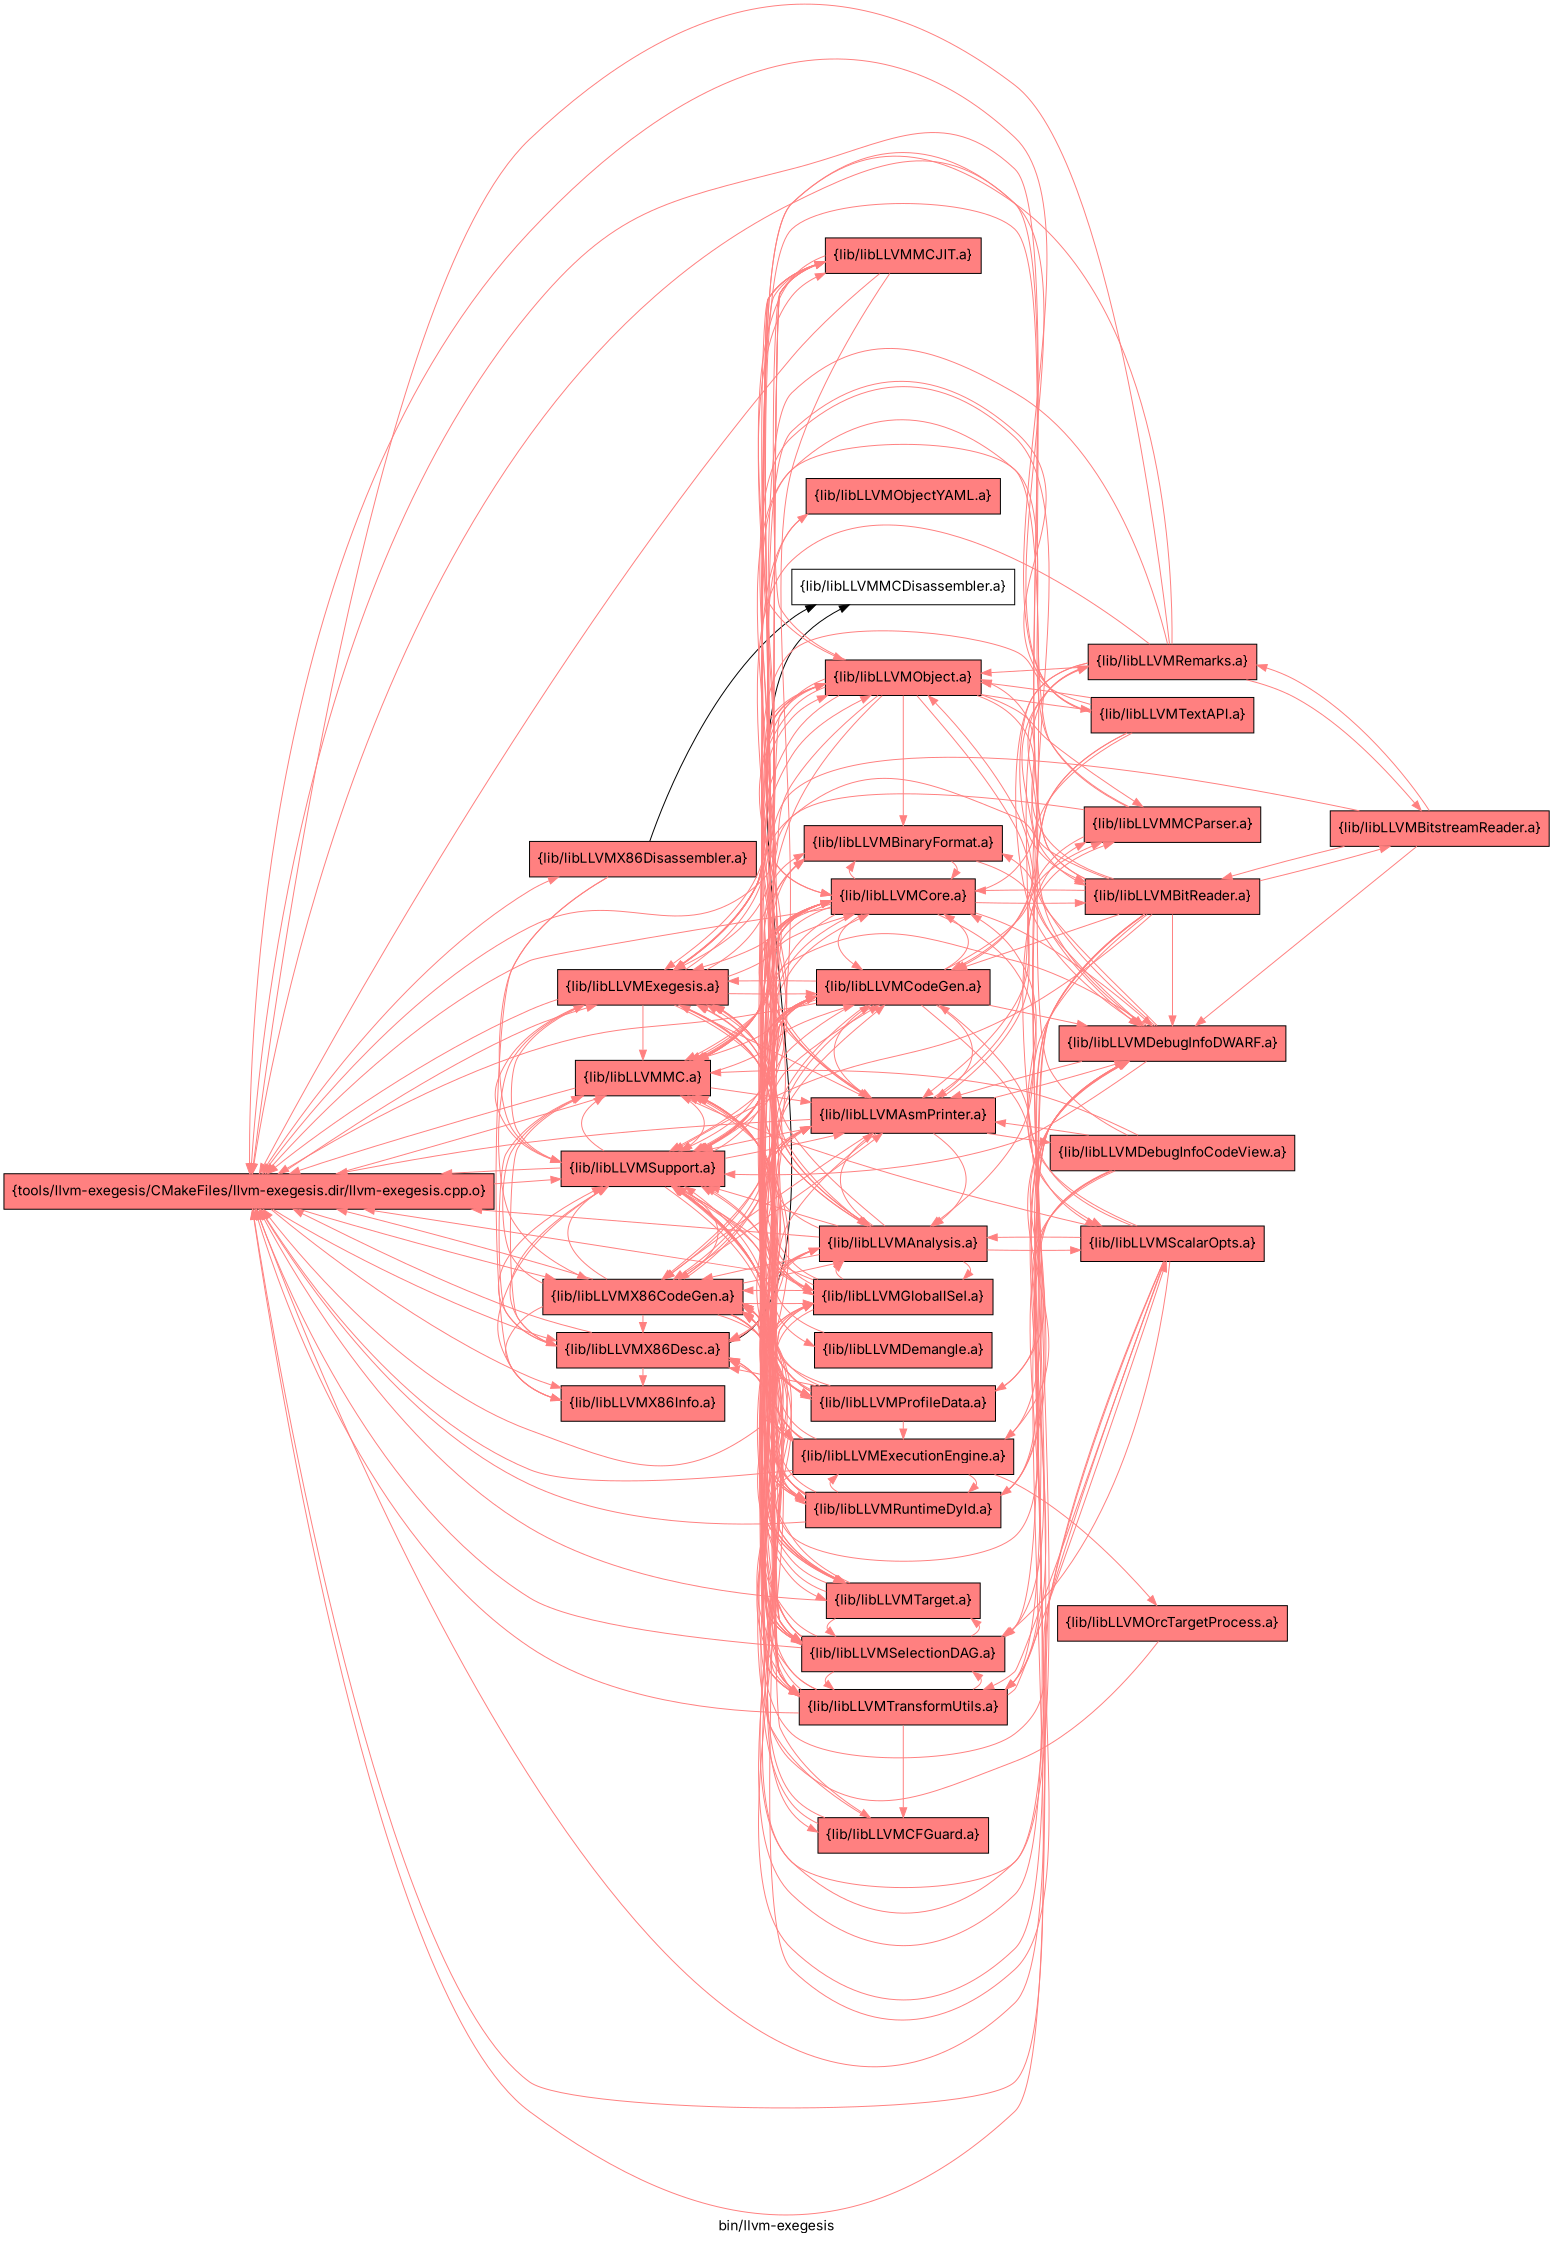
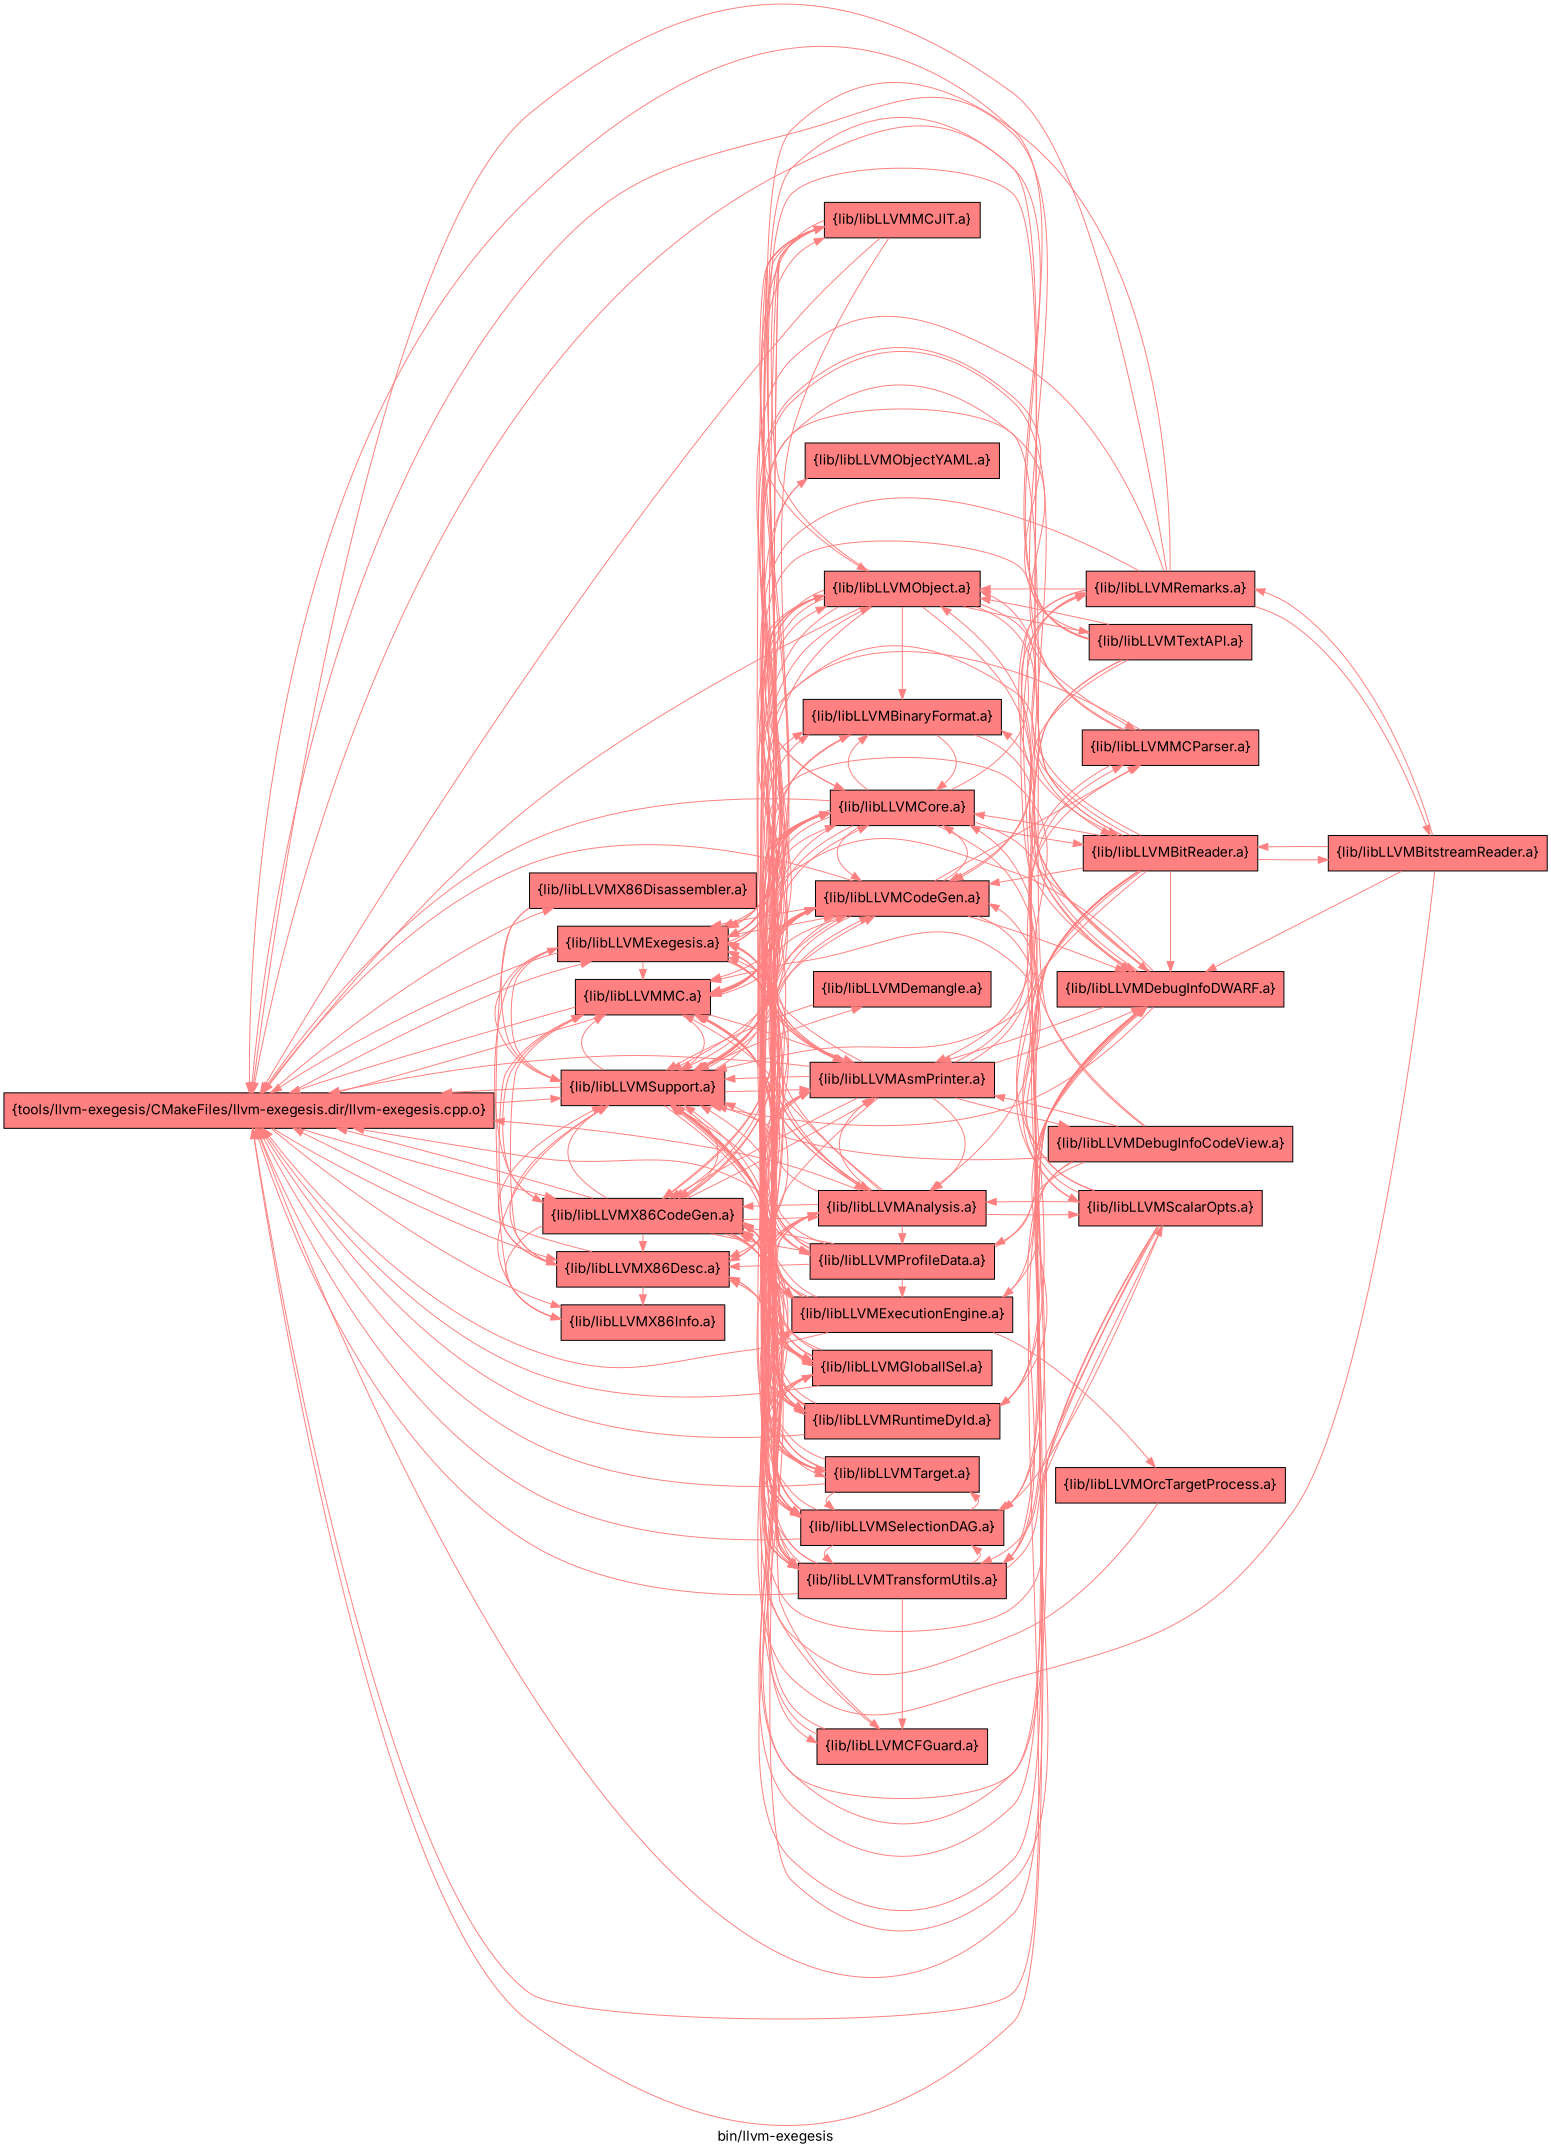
node "{lib/libLLVMMCDisassembler.a}": removed
